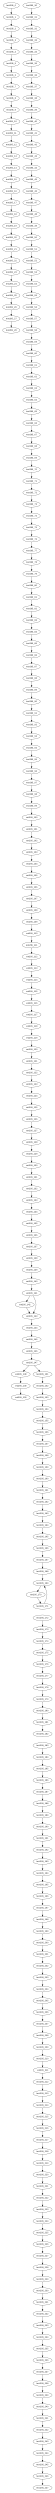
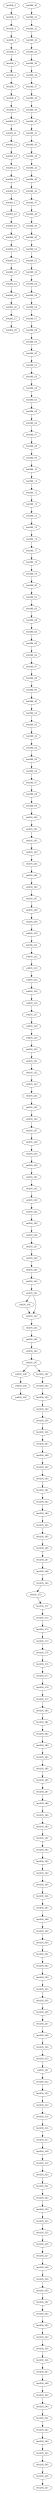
edge "test295_171" -> "test295_169": now "test295_171" -> "test295_172"
edge "test295_182" -> "test295_183": added
